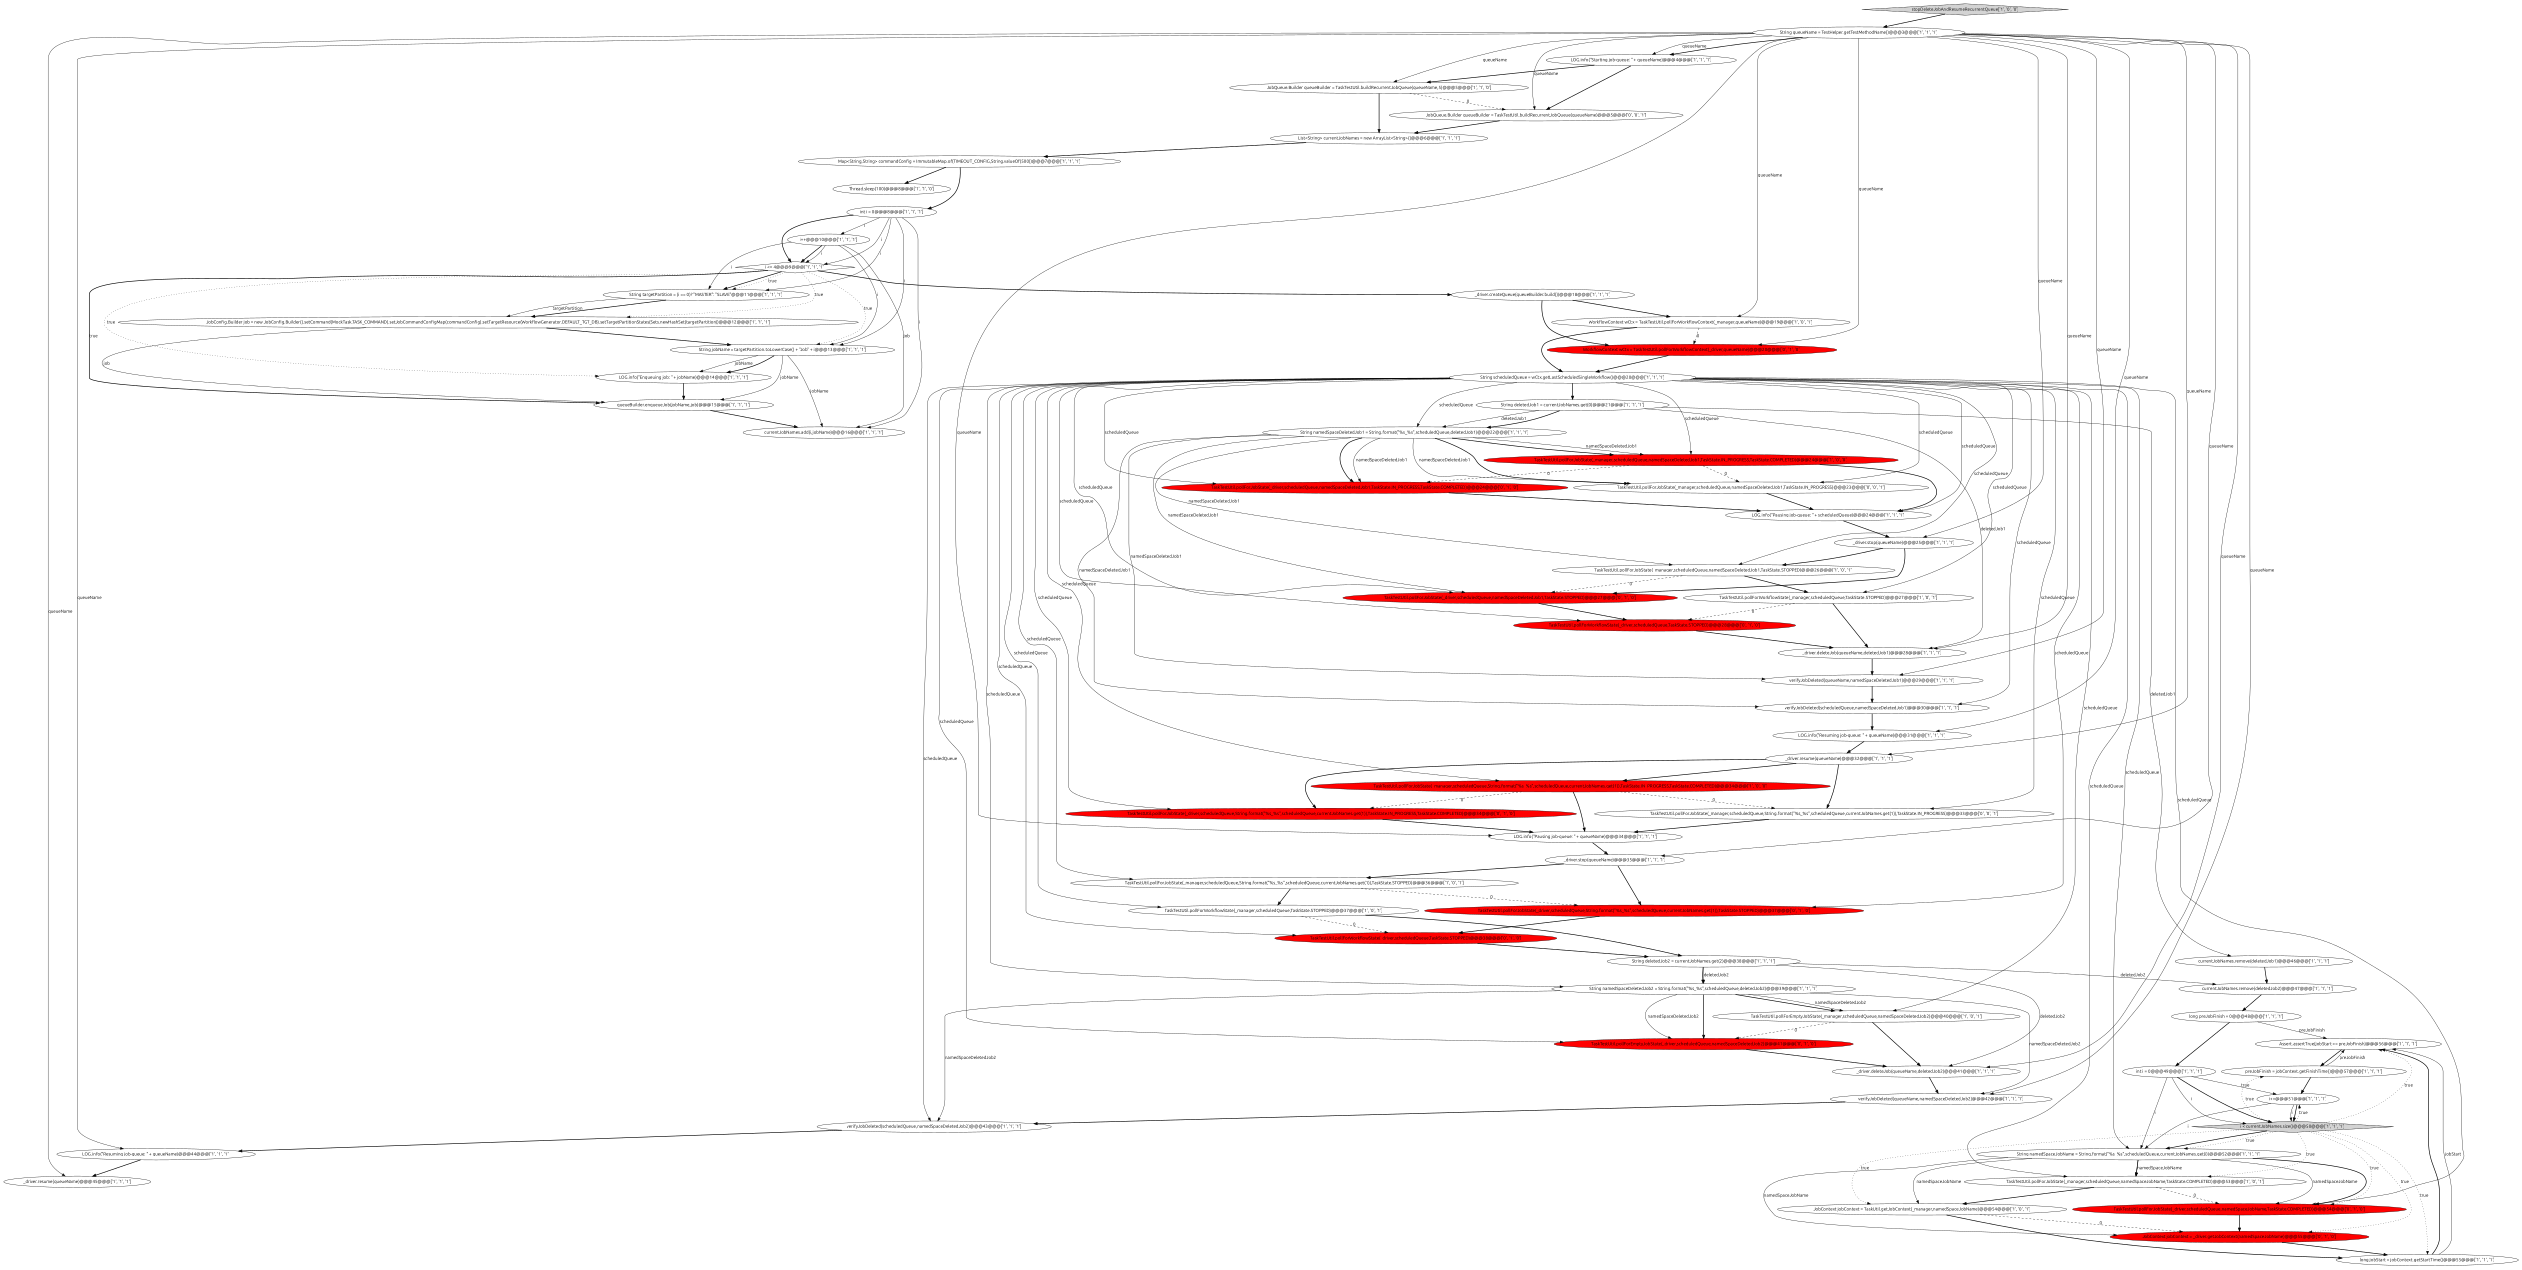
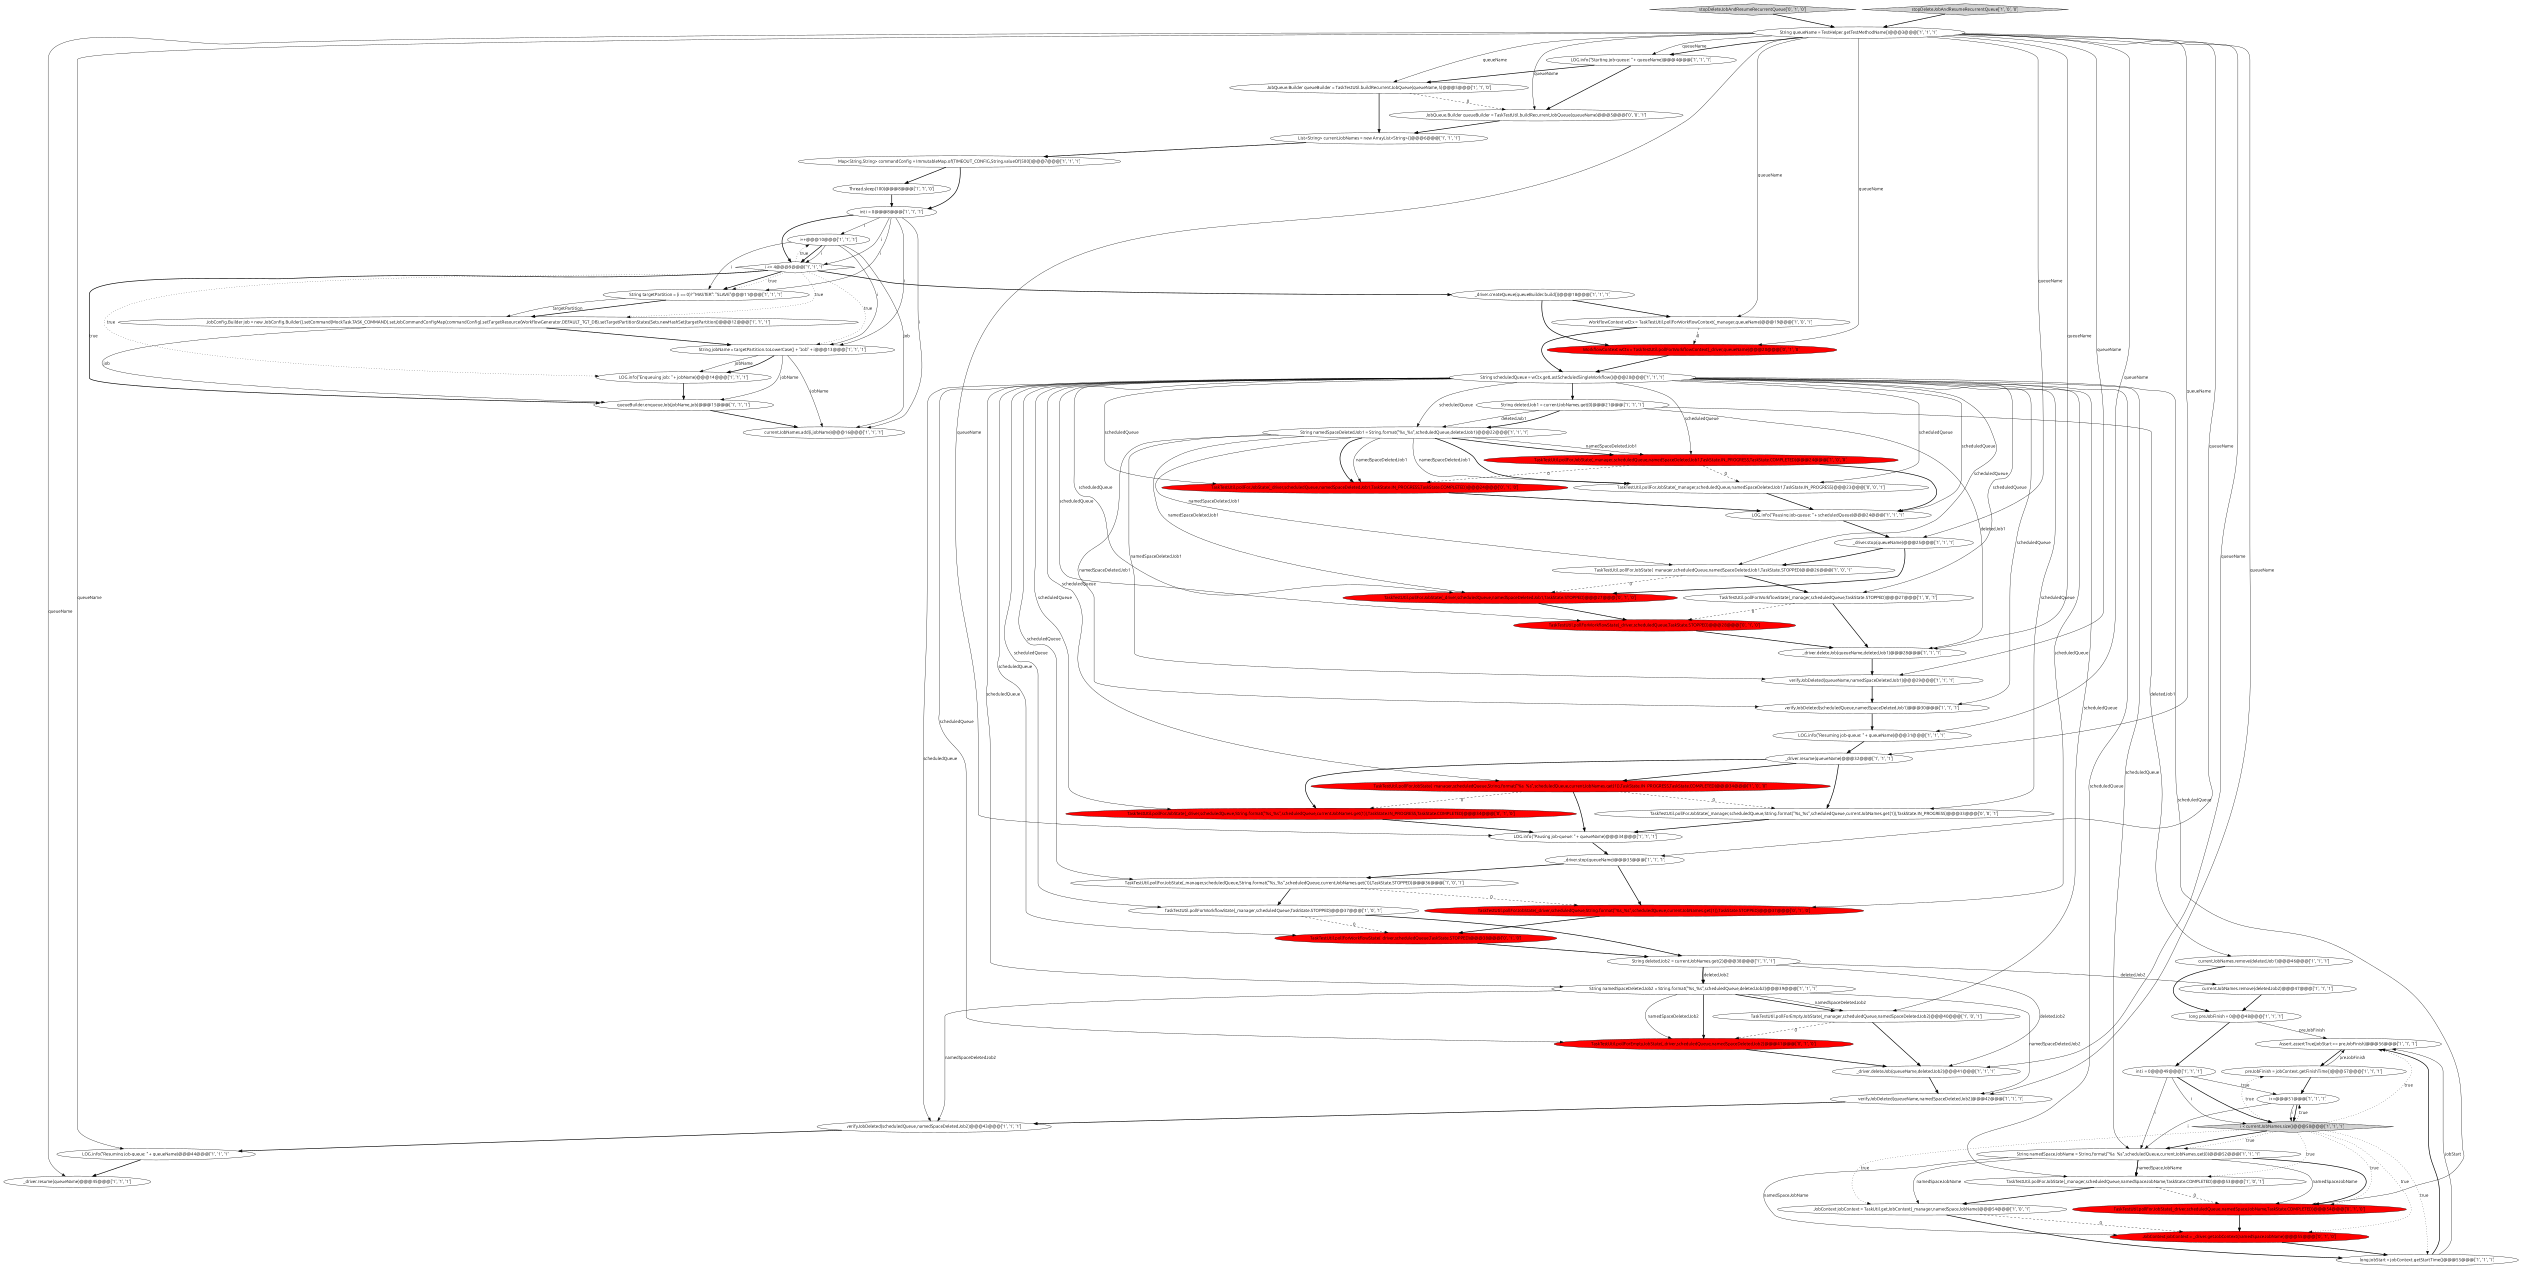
node "stopDeleteJobAndResumeRecurrentQueue['0', '1', '0']": added
edge "Thread.sleep(100)@@@8@@@['1', '1', '0']" -> "int i = 0@@@8@@@['1', '1', '1']": added
edge "i <= 4@@@9@@@['1', '1', '1']" -> "i++@@@10@@@['1', '1', '1']": added, label "true"
edge "currentJobNames.remove(deletedJob1)@@@46@@@['1', '1', '1']" -> "currentJobNames.remove(deletedJob2)@@@47@@@['1', '1', '1']": now "currentJobNames.remove(deletedJob1)@@@46@@@['1', '1', '1']" -> "long preJobFinish = 0@@@48@@@['1', '1', '1']"
